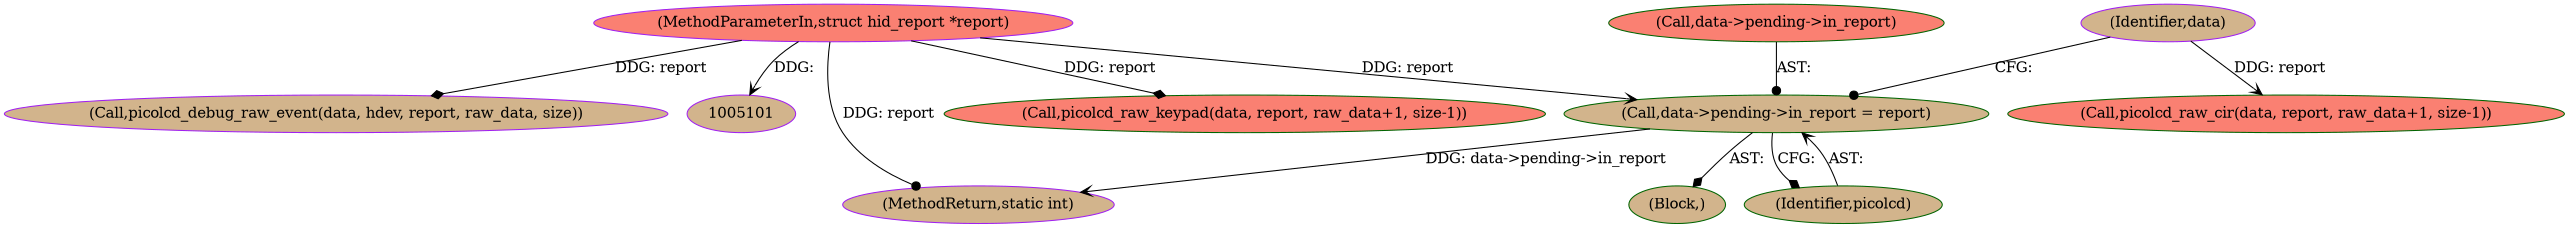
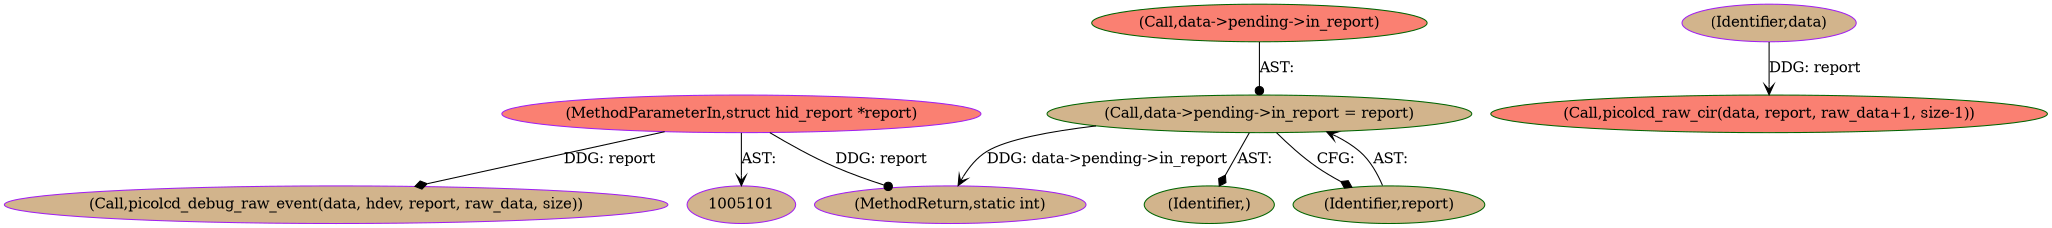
edge "(Identifier,data)" -> "(Call,data->pending->in_report = report)": removed, label "CFG:"
edge "(MethodParameterIn,struct hid_report *report)" -> "1005101": label "DDG: " -> "AST: "
edge "(MethodParameterIn,struct hid_report *report)" -> "(Call,data->pending->in_report = report)": removed, label "DDG: report"
node "(Call,picolcd_raw_keypad(data, report, raw_data+1, size-1))": removed
node "(Block,)": label "(Block,)" -> "(Identifier,)"
node "(Identifier,picolcd)": label "(Identifier,picolcd)" -> "(Identifier,report)"
